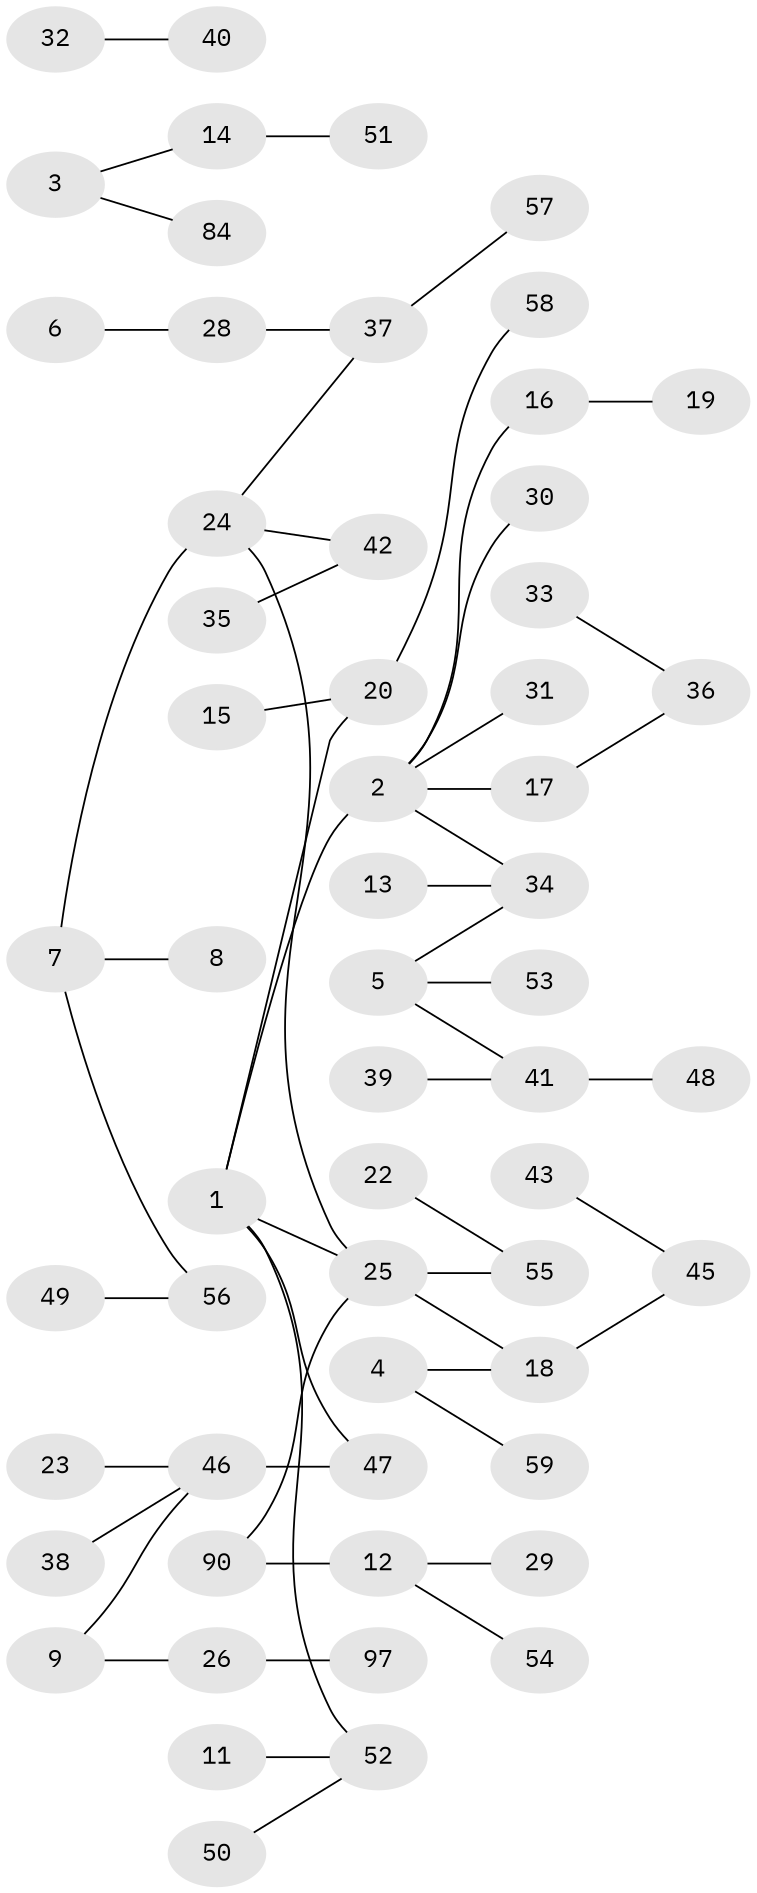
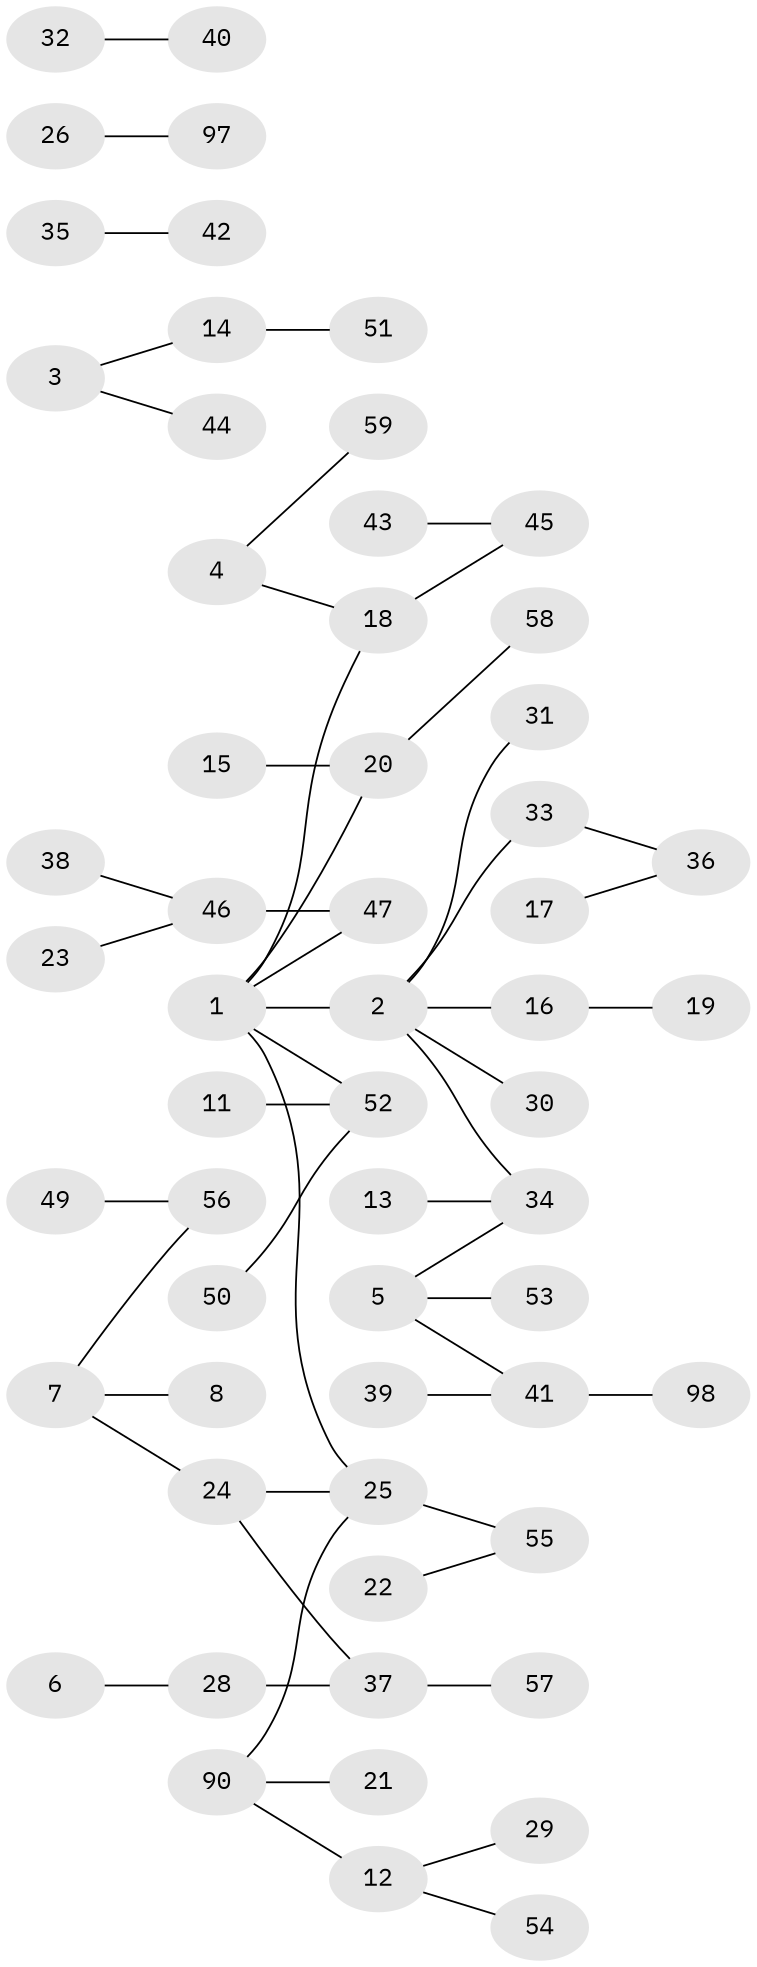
node "84": label "84" -> "44"
edge "24" -- "42": removed
edge "2" -- "17": now "2" -- "33"
node "48": label "48" -> "98"
edge "25" -- "18": now "1" -- "18"
node "9": removed
node "21": added
